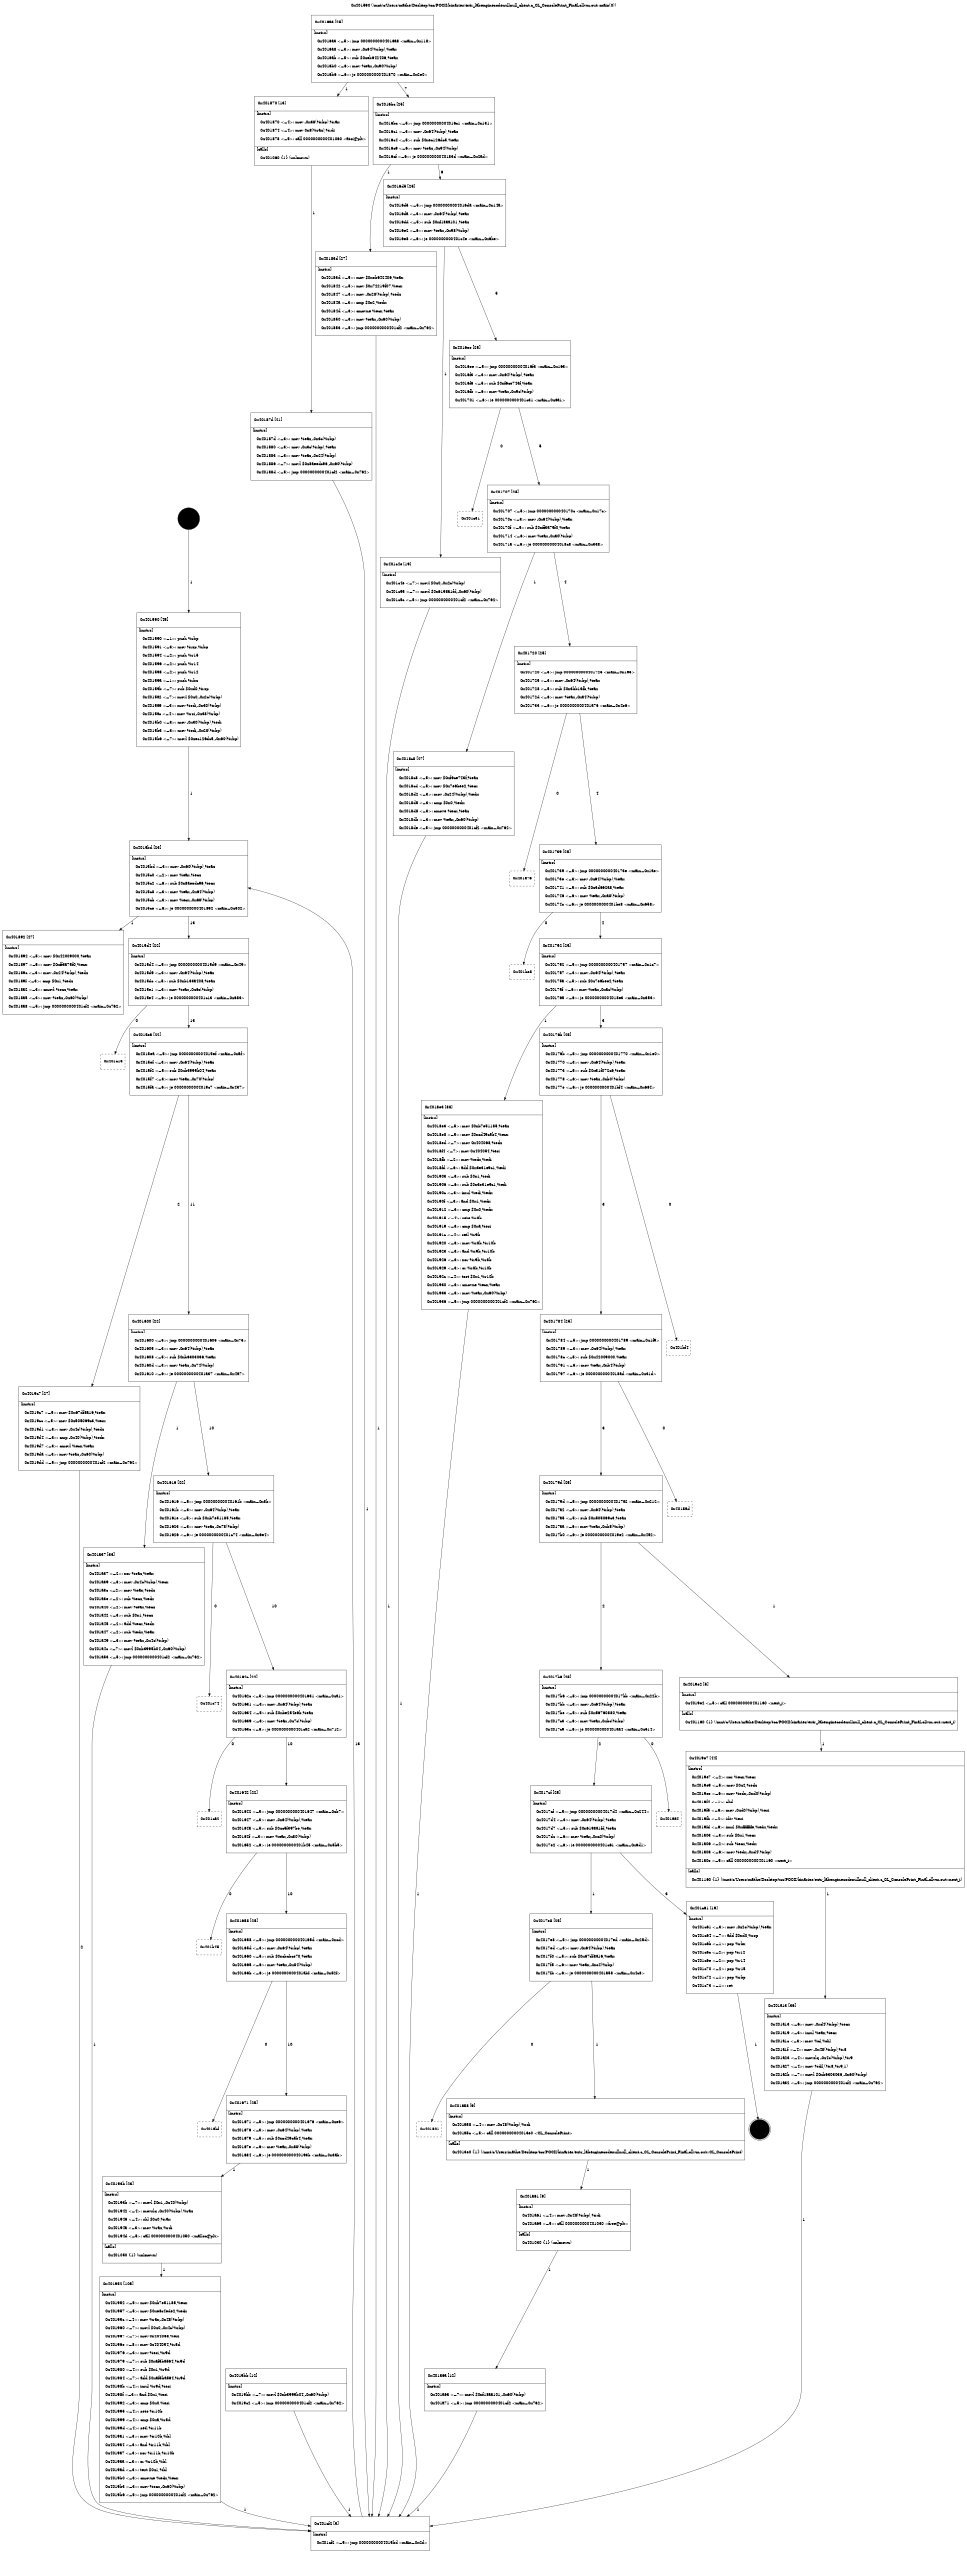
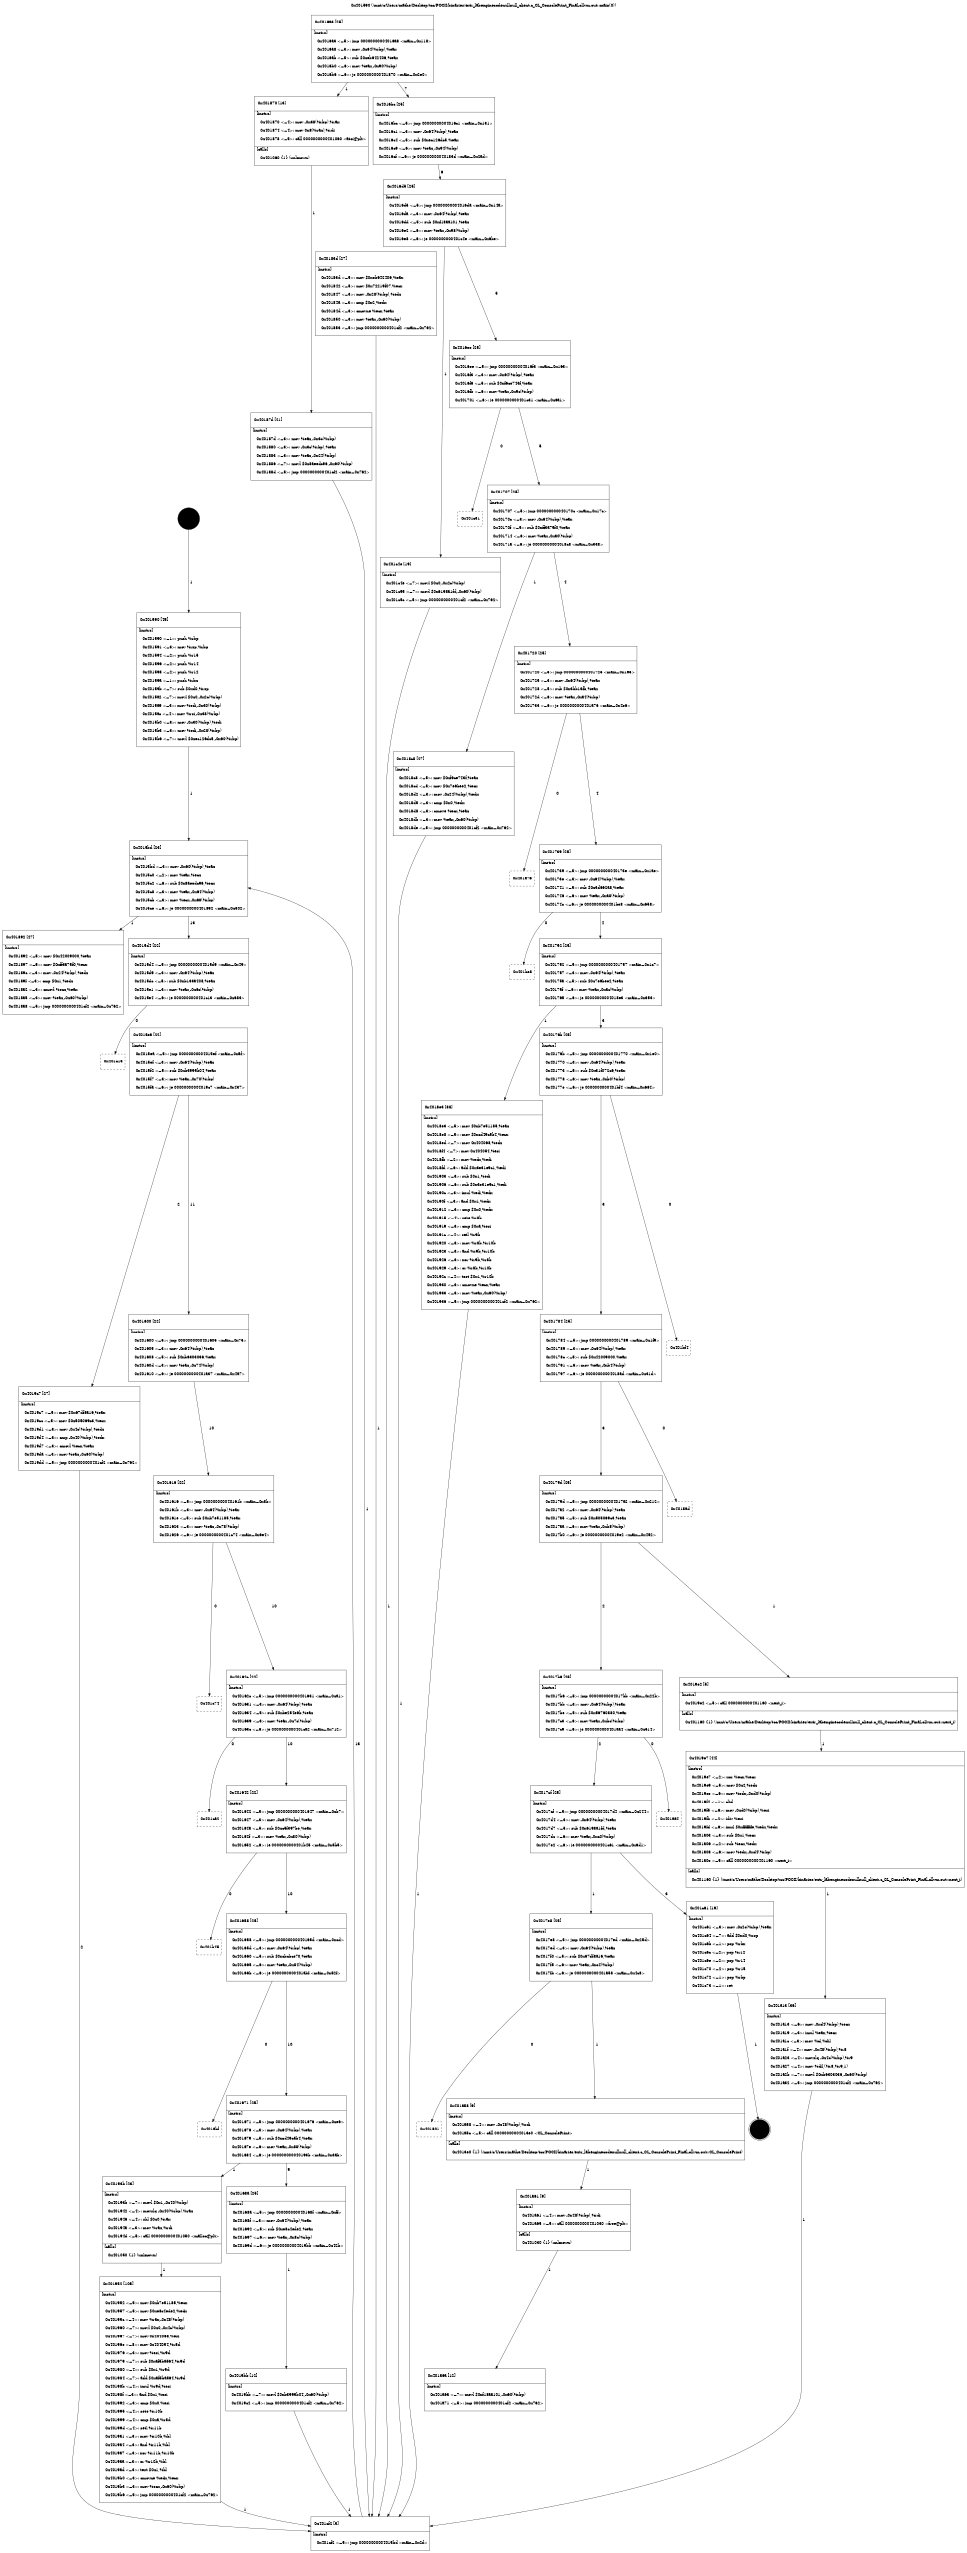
edge "0x4016bc [25]" -> "0x40183d [27]": removed, label "1"
edge "0x4015d4 [22]" -> "0x4015ea [22]": removed, label "13"
node "0x401a37 [33]": removed
node "0x40168a [25]": added
edge "0x401a6a [12]" -> "0x401cf2 [5]": removed, label "1"
